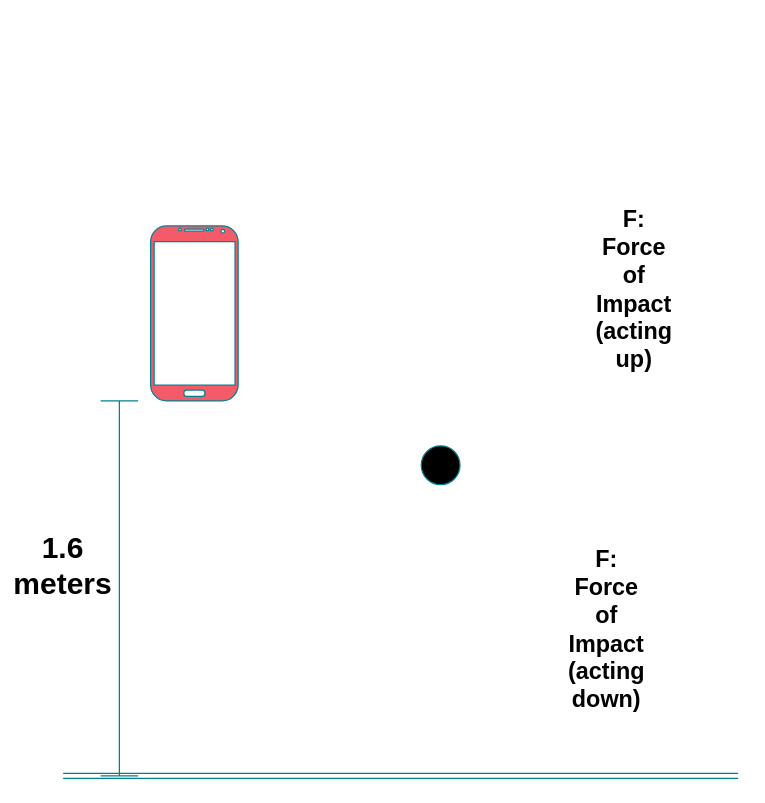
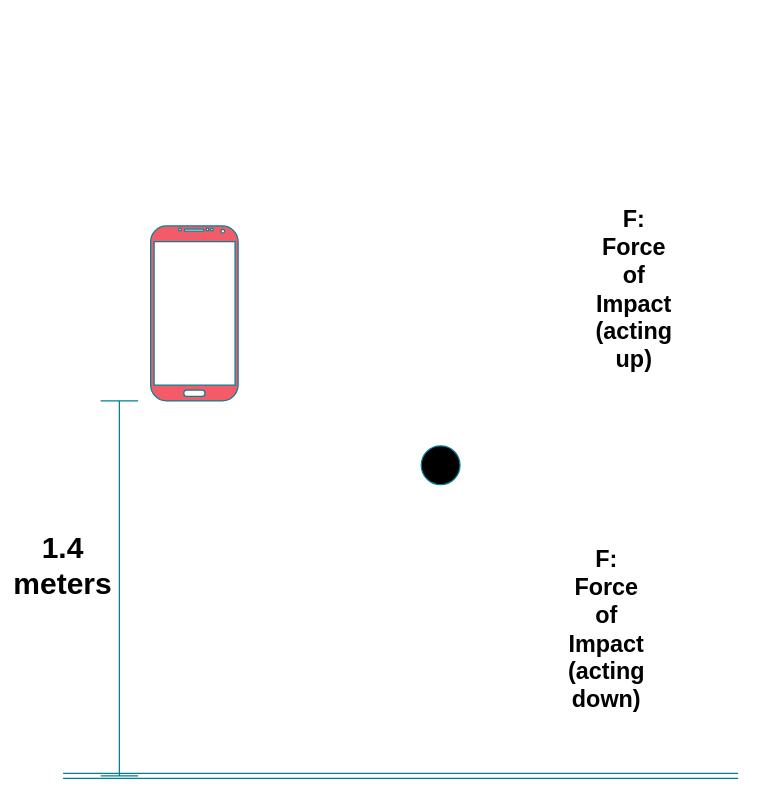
node "1.6 meters": label "1.6 meters" -> "1.4 meters"
